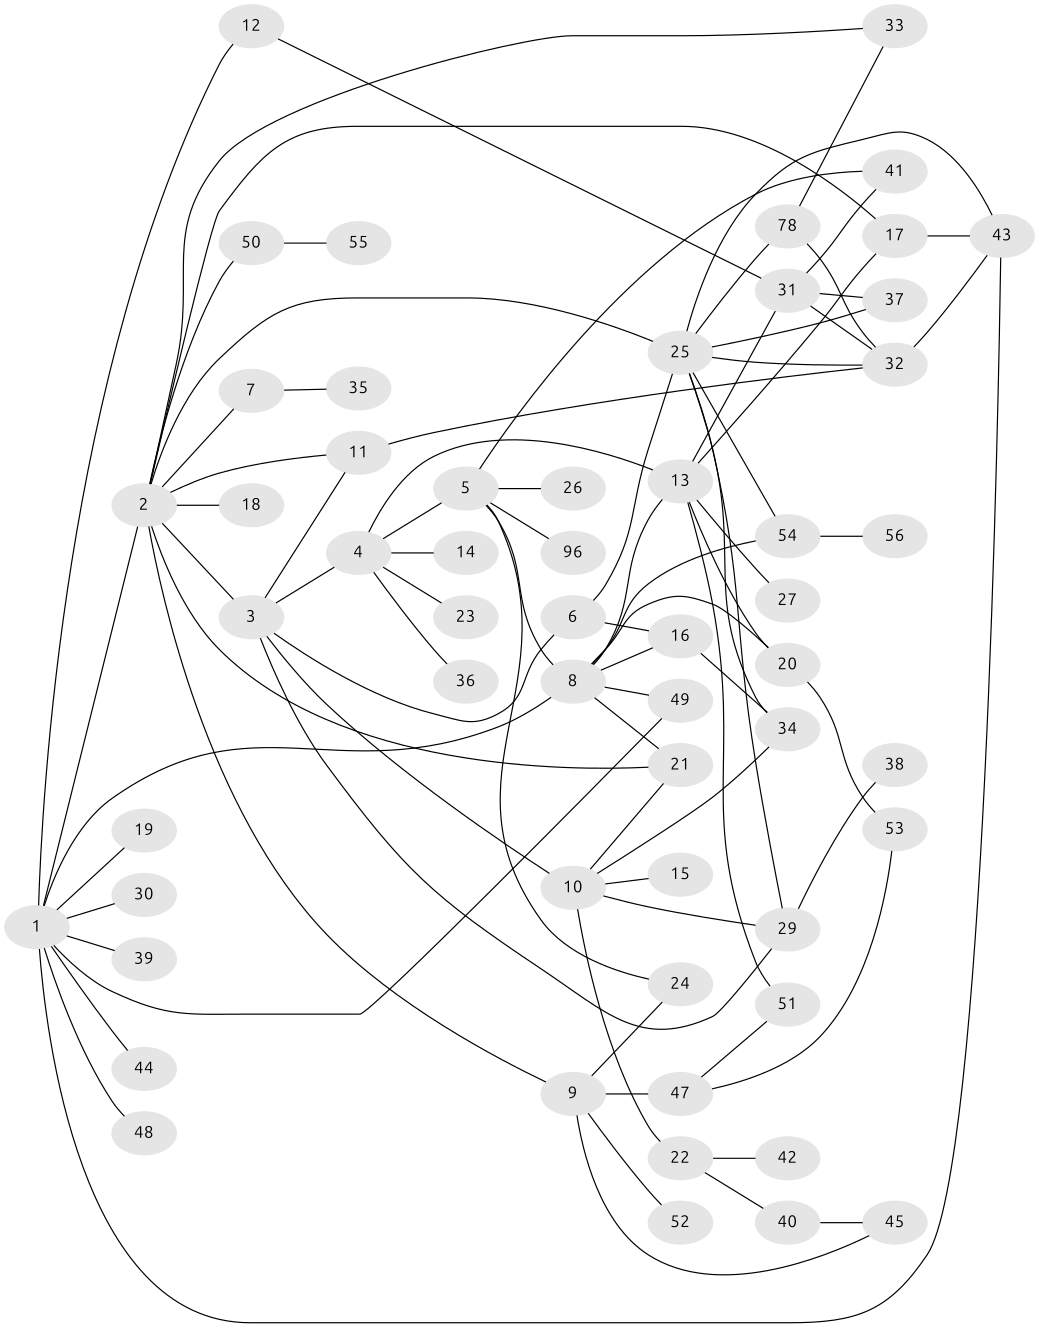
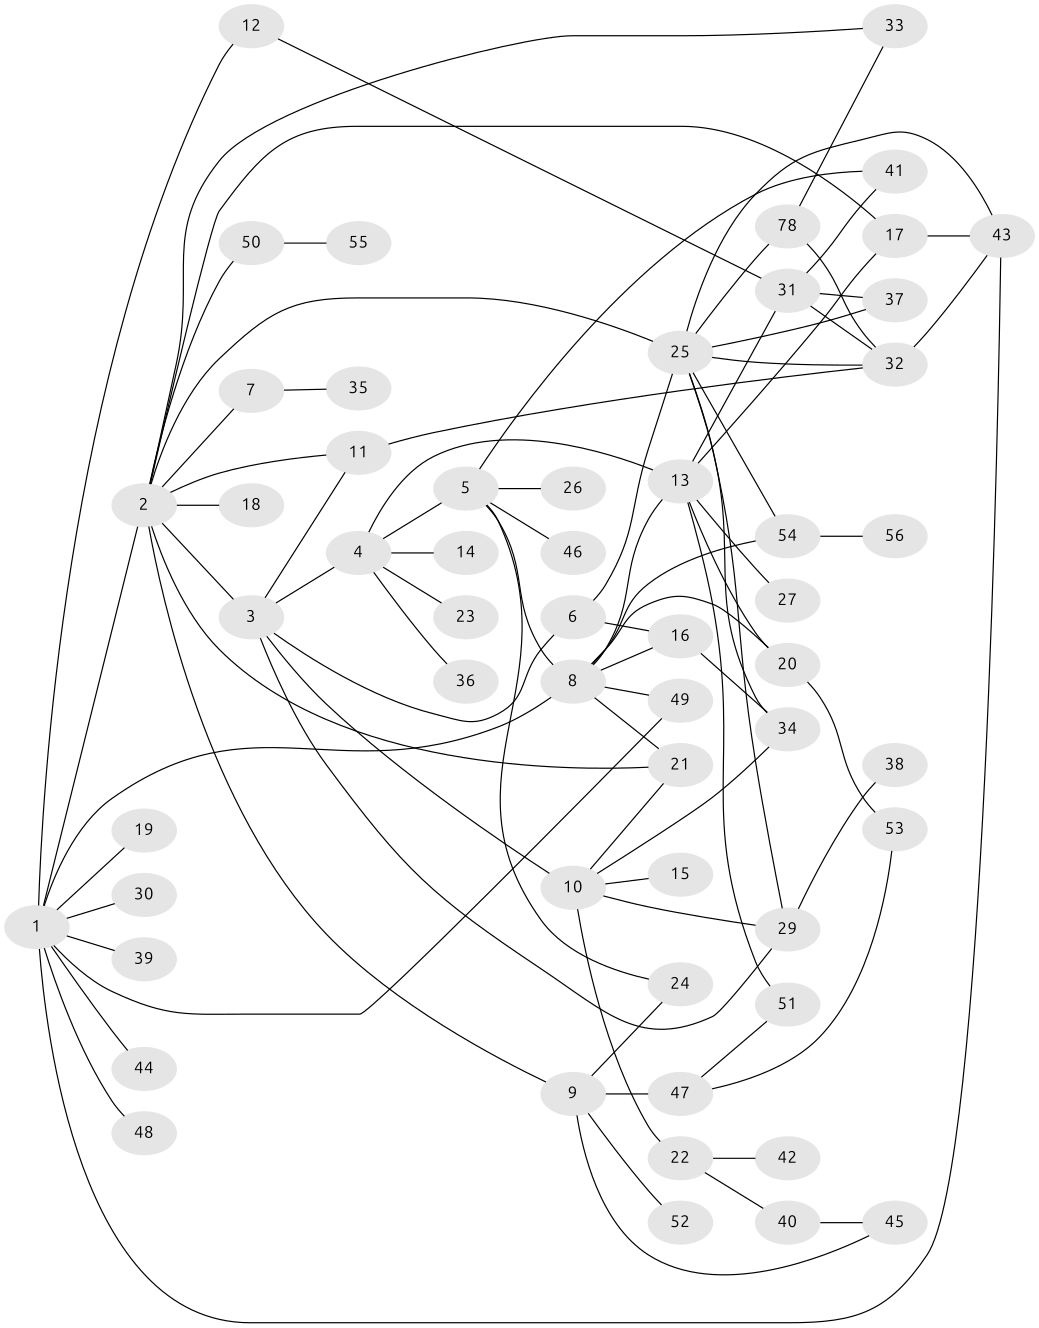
node "96": label "96" -> "46"
